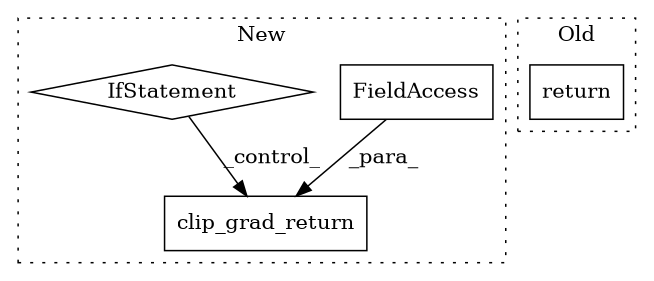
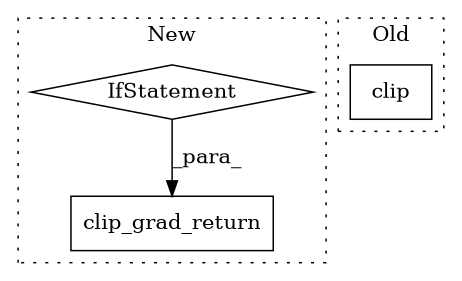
node "FieldAccess": removed
node "return": label "return" -> "clip"
edge "IfStatement" -> "clip_grad_return": label "_control_" -> "_para_"
